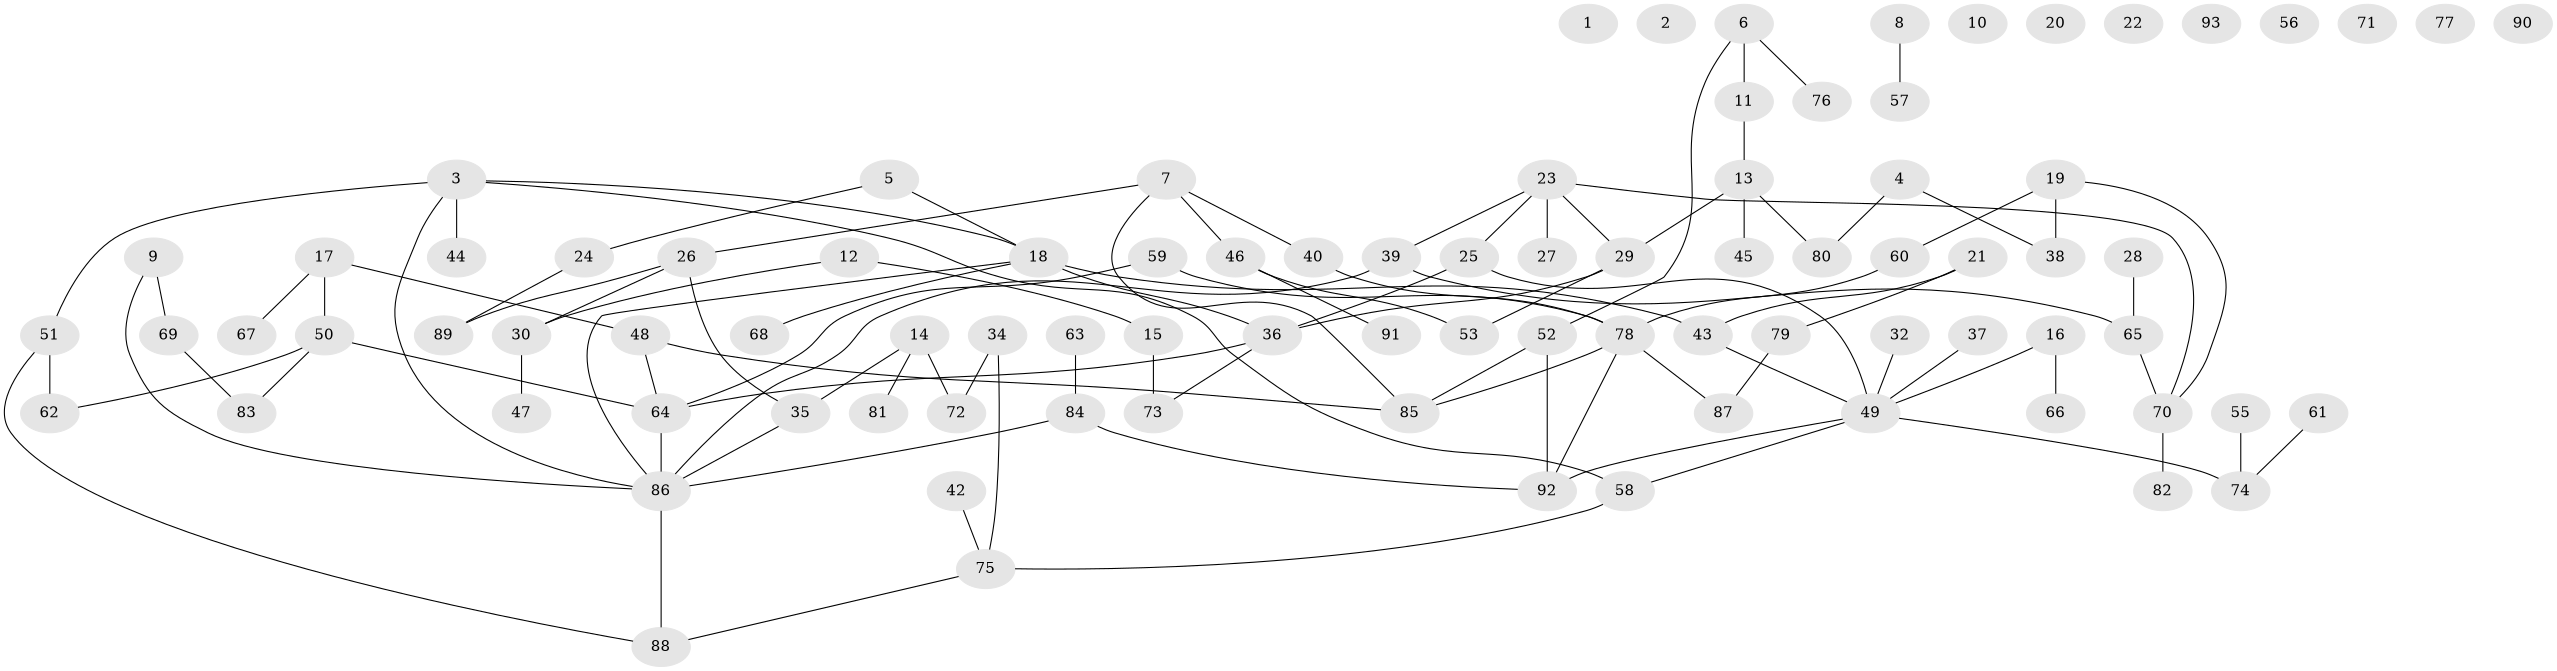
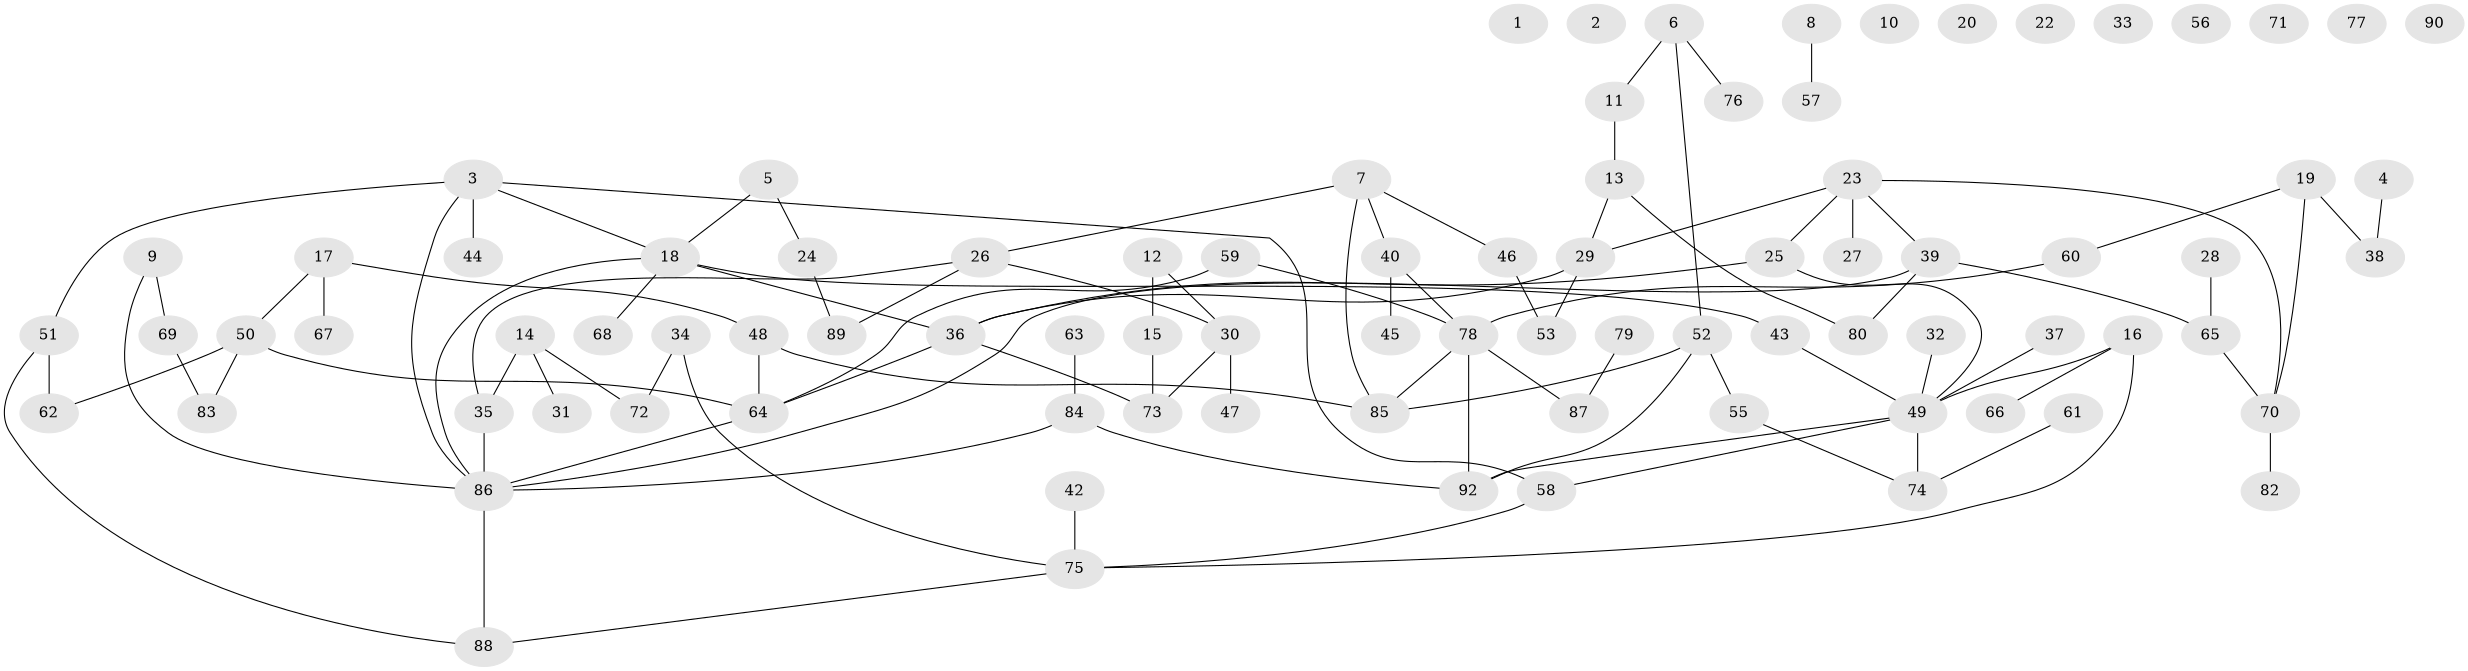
node "93": label "93" -> "33"
edge "4" -- "80": now "39" -- "80"
edge "13" -- "45": now "40" -- "45"
node "21": removed
node "91": removed
edge "30" -- "73": added
edge "52" -- "55": added
node "81": label "81" -> "31"
edge "16" -- "75": added
